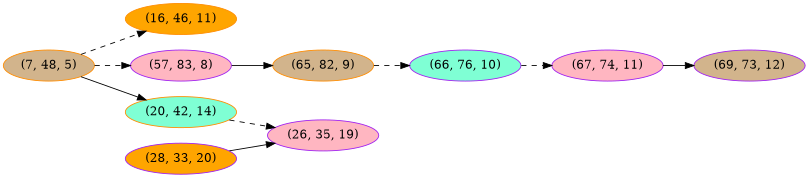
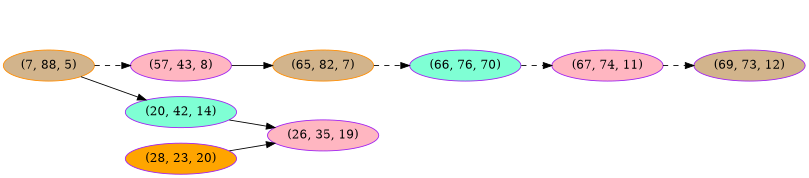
node "(16, 46, 11)": removed
node "(7, 48, 5)": label "(7, 48, 5)" -> "(7, 88, 5)"
node "(57, 83, 8)": label "(57, 83, 8)" -> "(57, 43, 8)"
node "(65, 82, 9)": label "(65, 82, 9)" -> "(65, 82, 7)"
node "(66, 76, 10)": label "(66, 76, 10)" -> "(66, 76, 70)"
edge "(67, 74, 11)" -> "(69, 73, 12)": style solid -> dashed
node "(20, 42, 14)": color darkorange -> purple
edge "(20, 42, 14)" -> "(26, 35, 19)": style dashed -> solid
node "(28, 33, 20)": label "(28, 33, 20)" -> "(28, 23, 20)"
